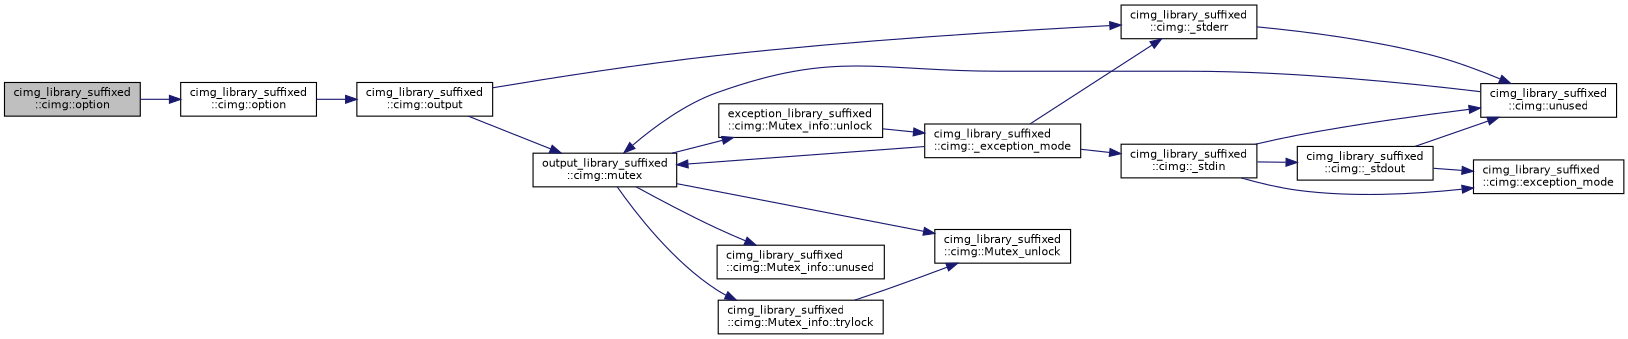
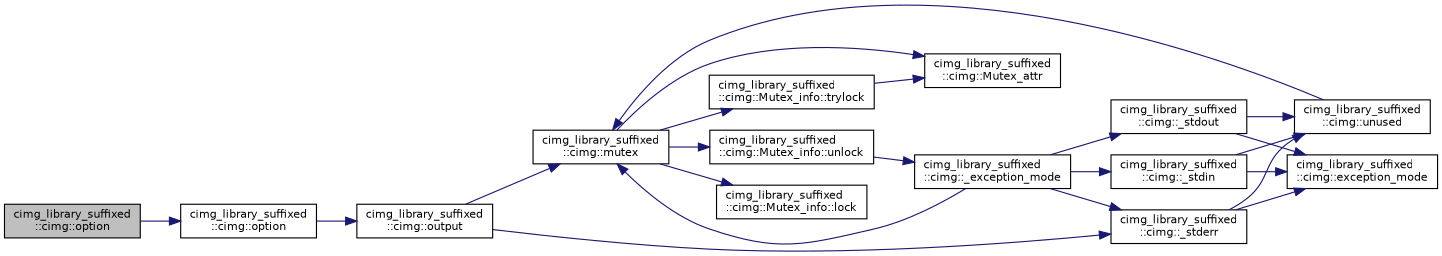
node "exception_library_suffixed ::cimg::Mutex_info::unlock": label "exception_library_suffixed ::cimg::Mutex_info::unlock" -> "cimg_library_suffixed ::cimg::Mutex_info::unlock"
edge "cimg_library_suffixed ::cimg::_stdin" -> "cimg_library_suffixed ::cimg::_stdout": now "cimg_library_suffixed ::cimg::_exception_mode" -> "cimg_library_suffixed ::cimg::_stdout"
node "output_library_suffixed ::cimg::mutex": label "output_library_suffixed ::cimg::mutex" -> "cimg_library_suffixed ::cimg::mutex"
edge "cimg_library_suffixed ::cimg::_stderr" -> "cimg_library_suffixed ::cimg::exception_mode": added
node "cimg_library_suffixed ::cimg::Mutex_unlock": label "cimg_library_suffixed ::cimg::Mutex_unlock" -> "cimg_library_suffixed ::cimg::Mutex_attr"
node "cimg_library_suffixed ::cimg::Mutex_info::unused": label "cimg_library_suffixed ::cimg::Mutex_info::unused" -> "cimg_library_suffixed ::cimg::Mutex_info::lock"
